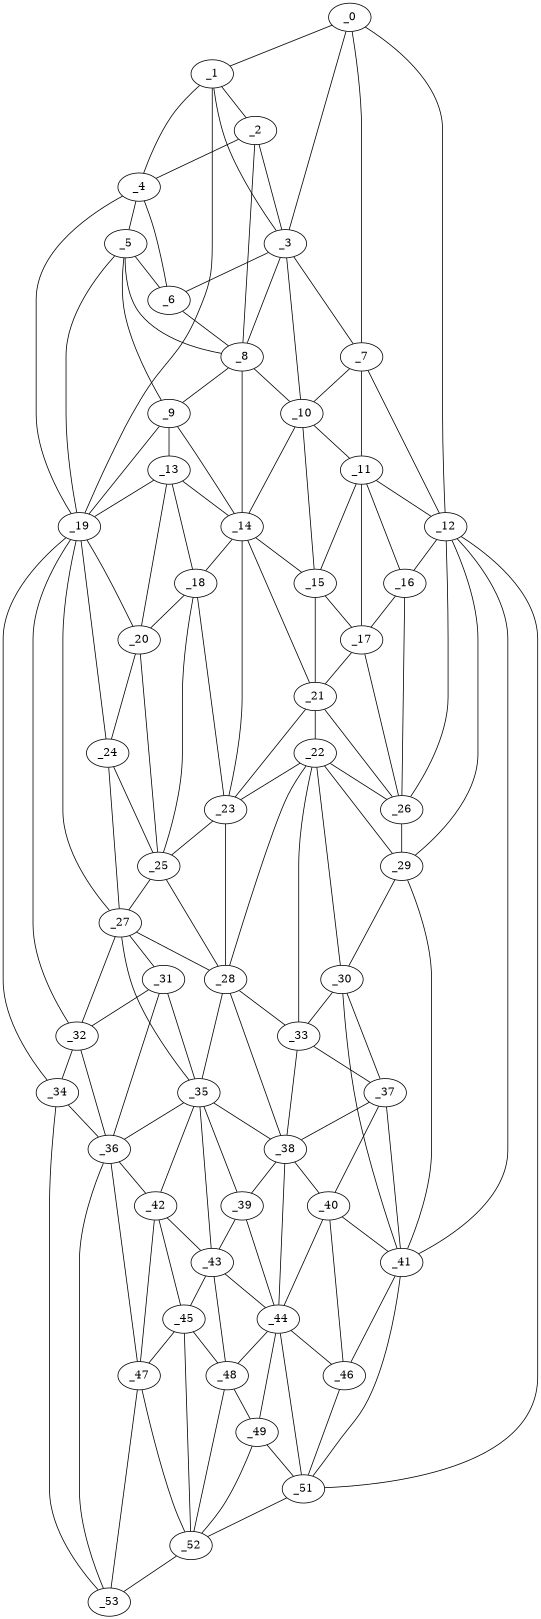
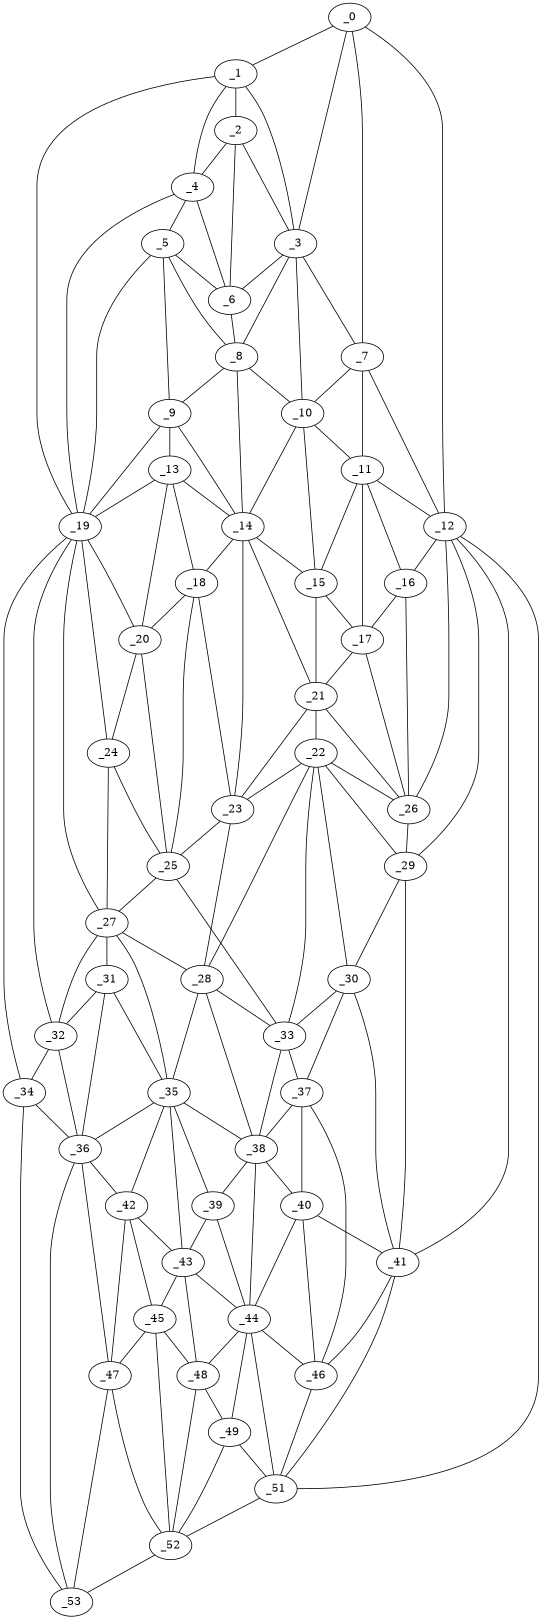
edge "_2" -- "_8": now "_2" -- "_6"
edge "_25" -- "_28": now "_25" -- "_33"
edge "_37" -- "_41": now "_37" -- "_46"
